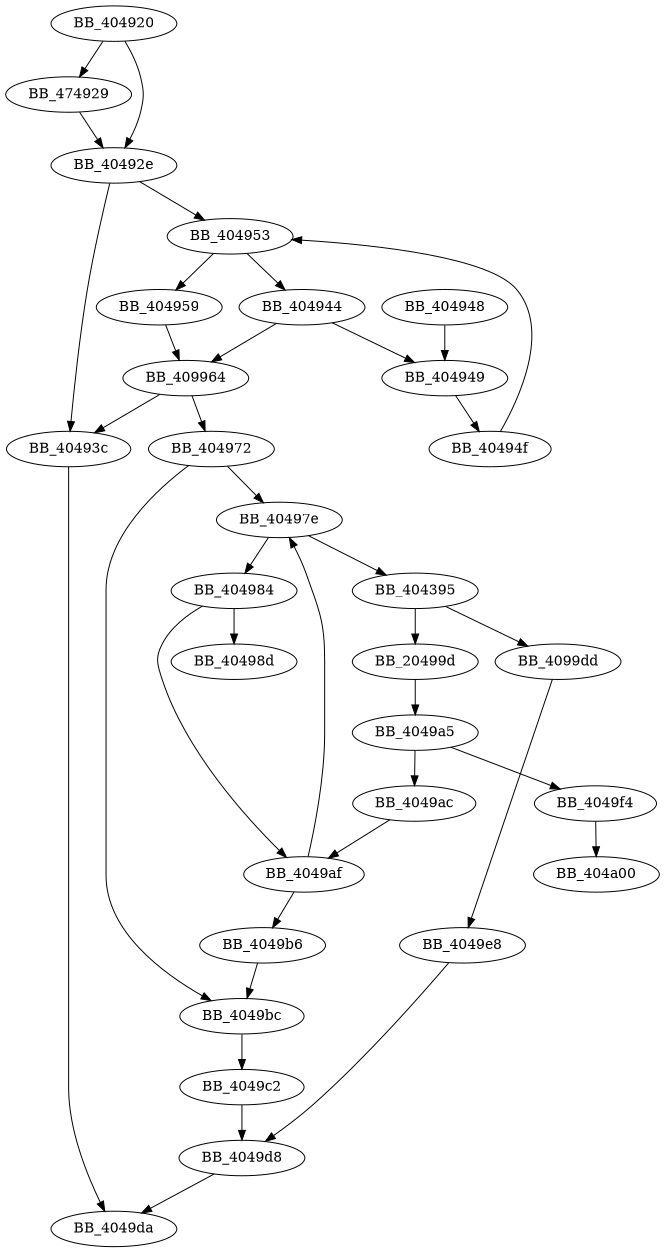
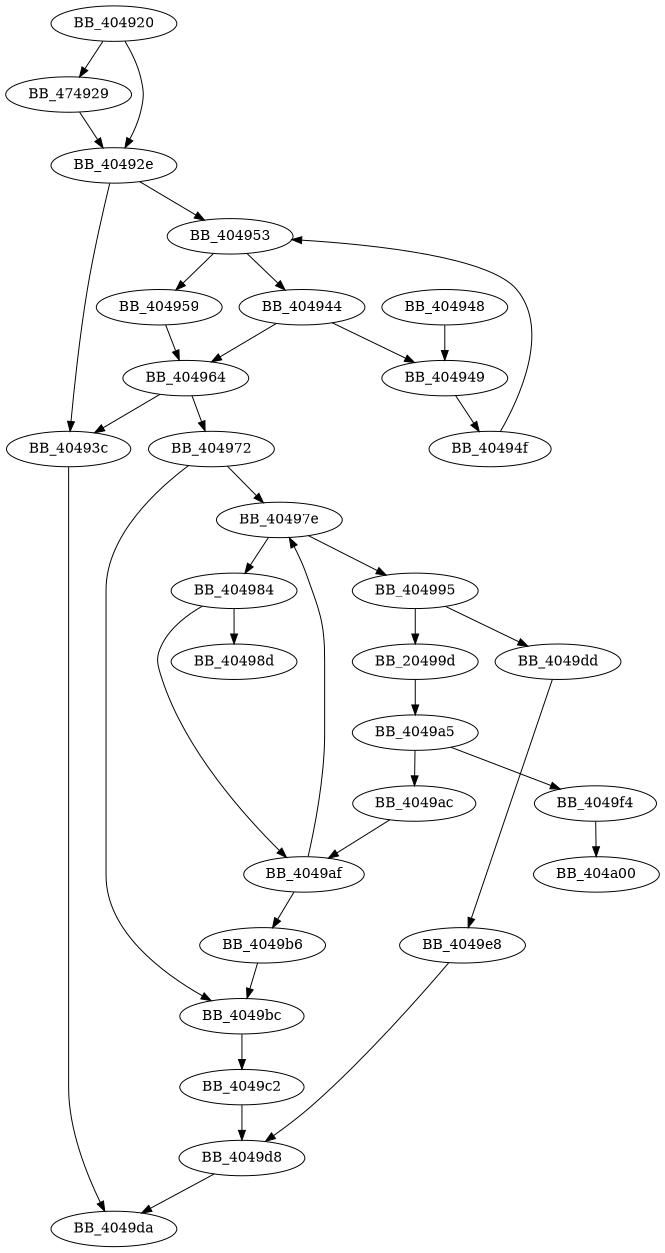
node "BB_409964": label "BB_409964" -> "BB_404964"
node "BB_404395": label "BB_404395" -> "BB_404995"
node "BB_4099dd": label "BB_4099dd" -> "BB_4049dd"
